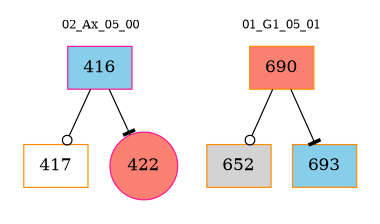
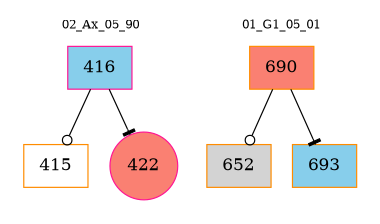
cluster "02_Ax_05_00": label "02_Ax_05_00" -> "02_Ax_05_90"
node "417": label "417" -> "415"
